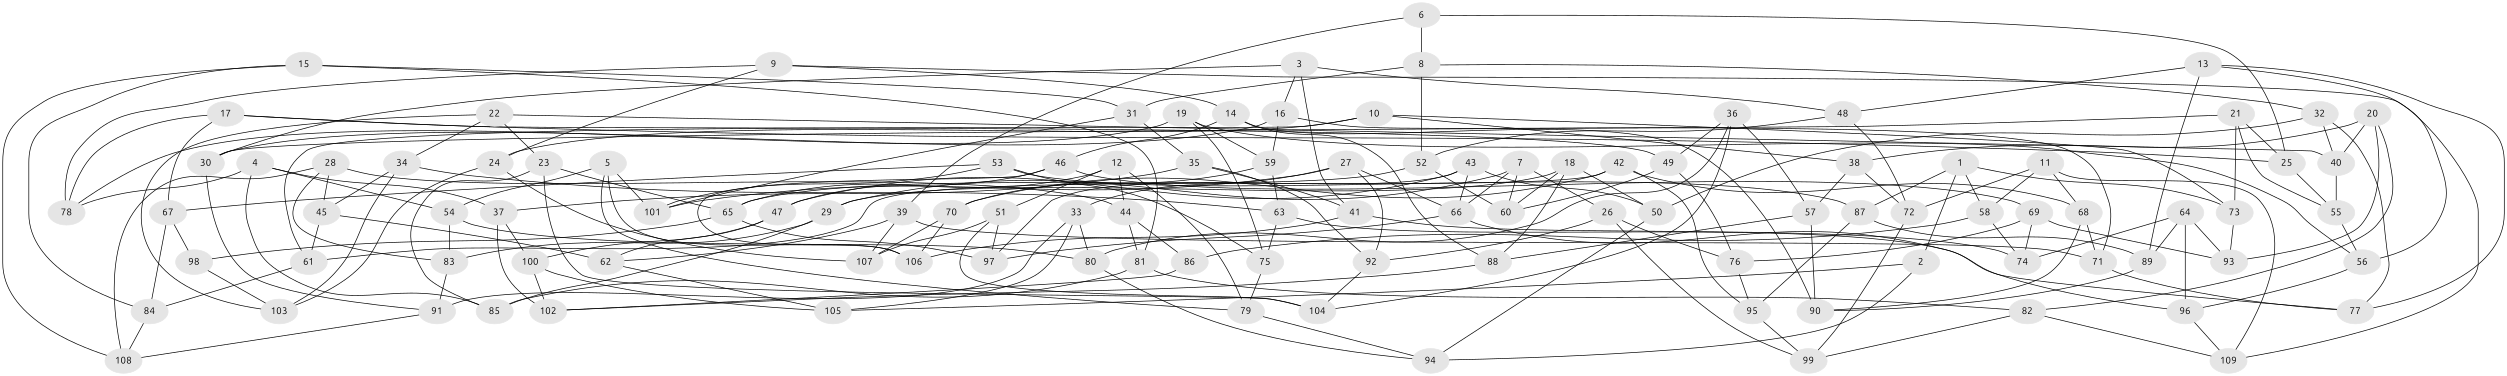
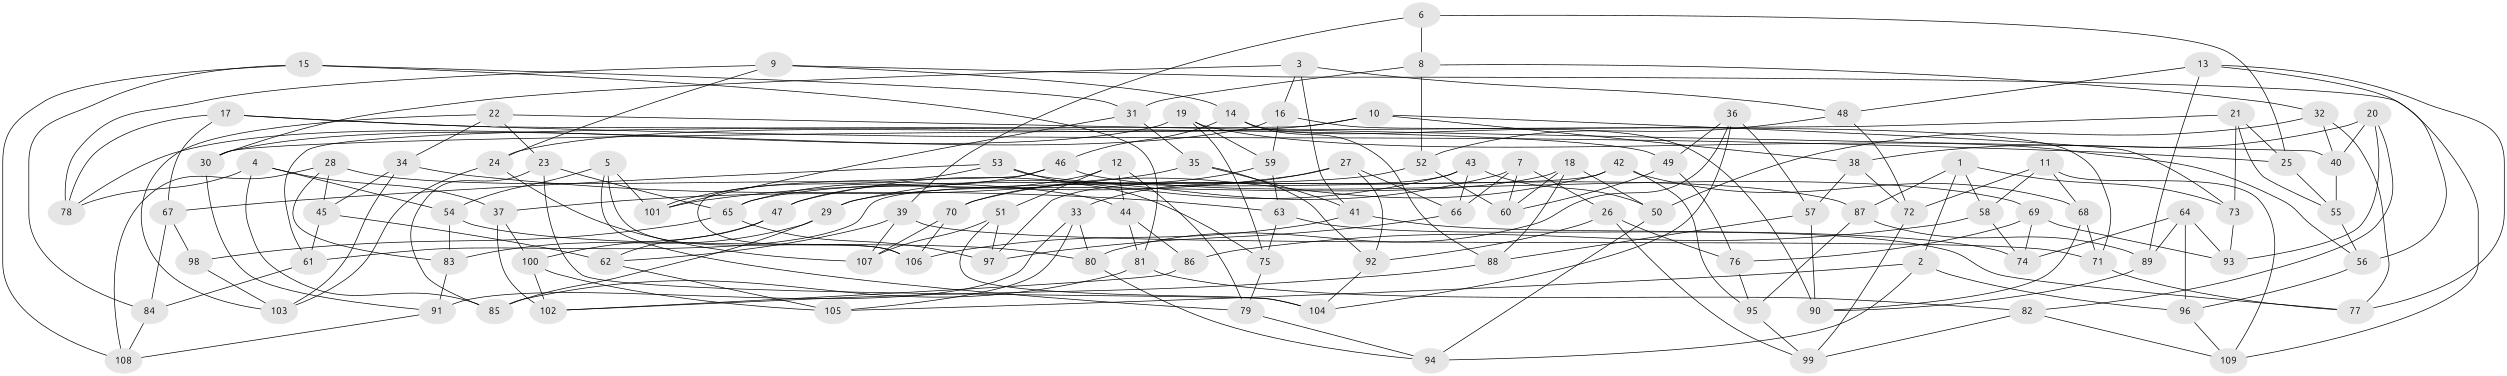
edge "66" -- "96": now "2" -- "96"
